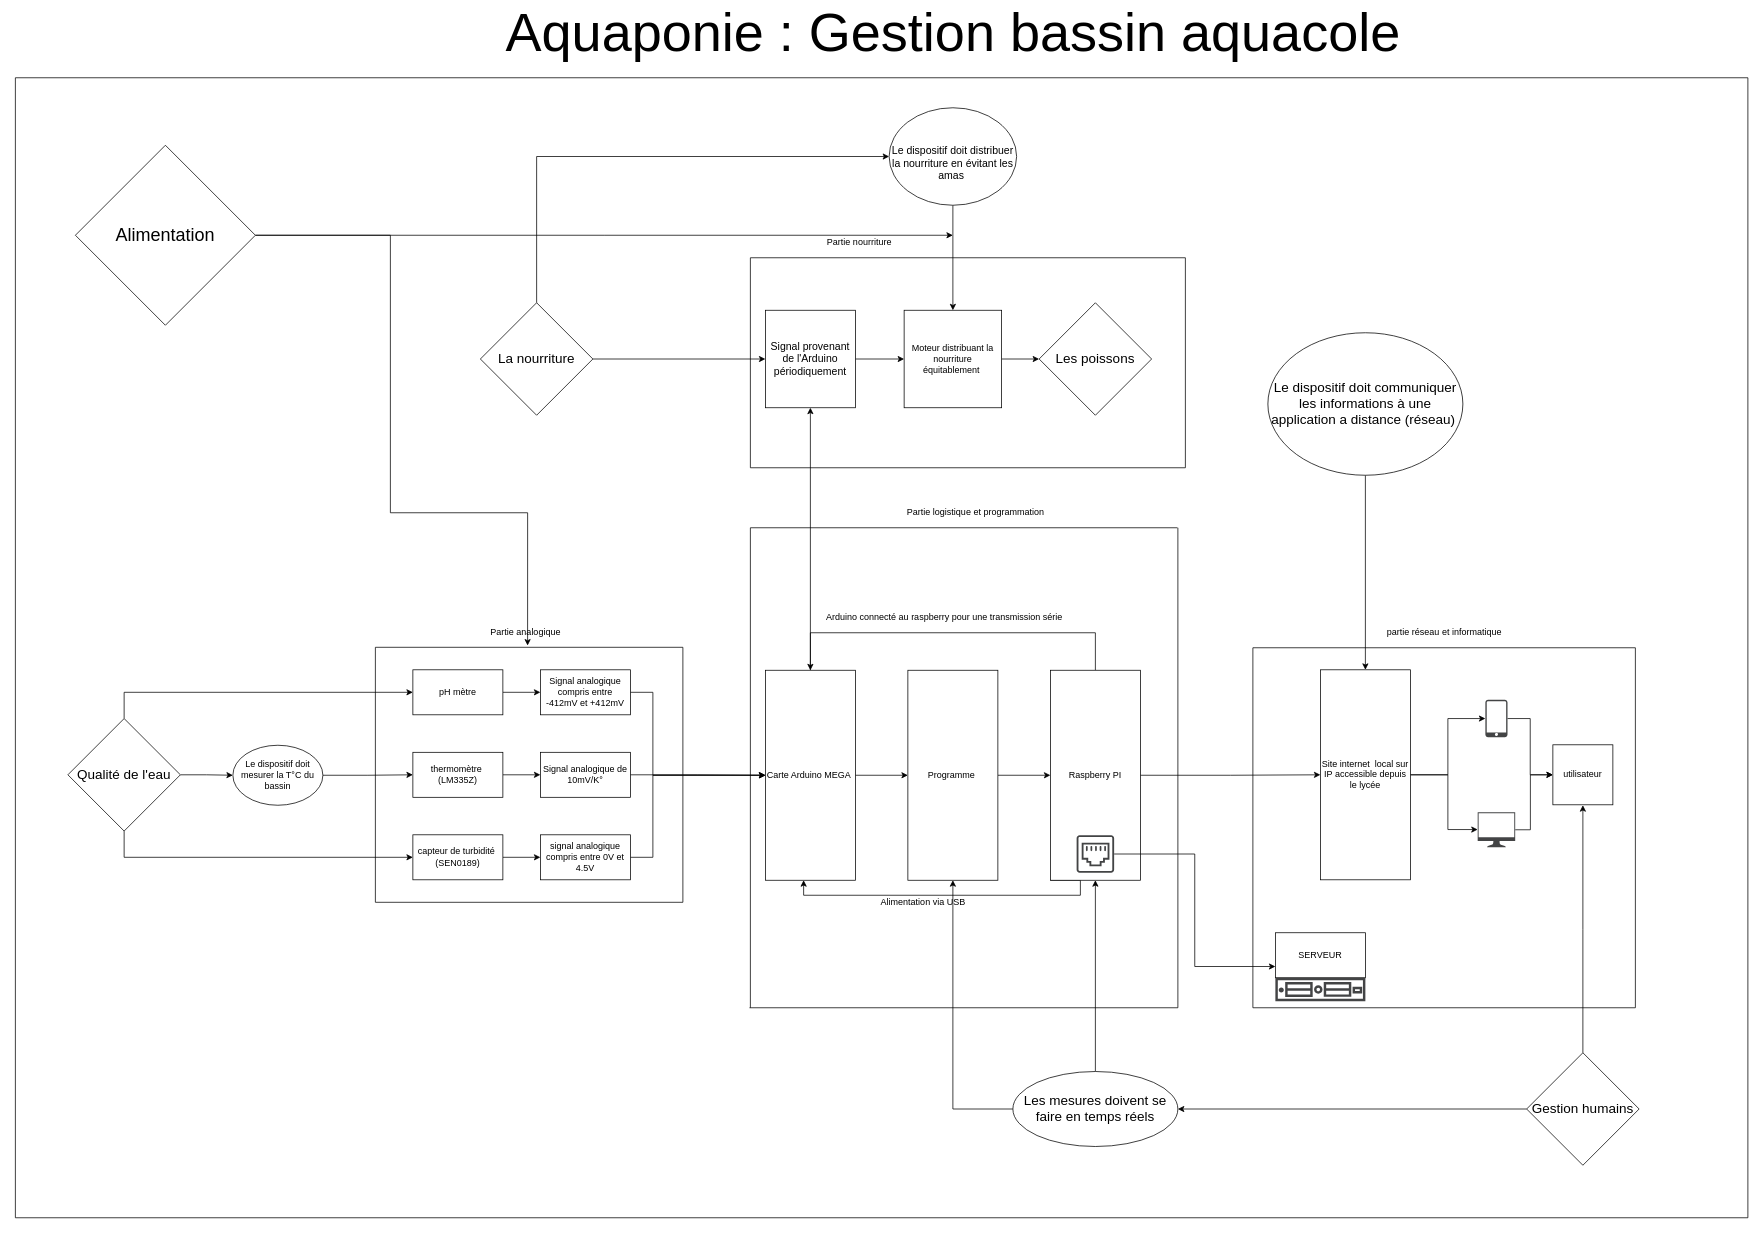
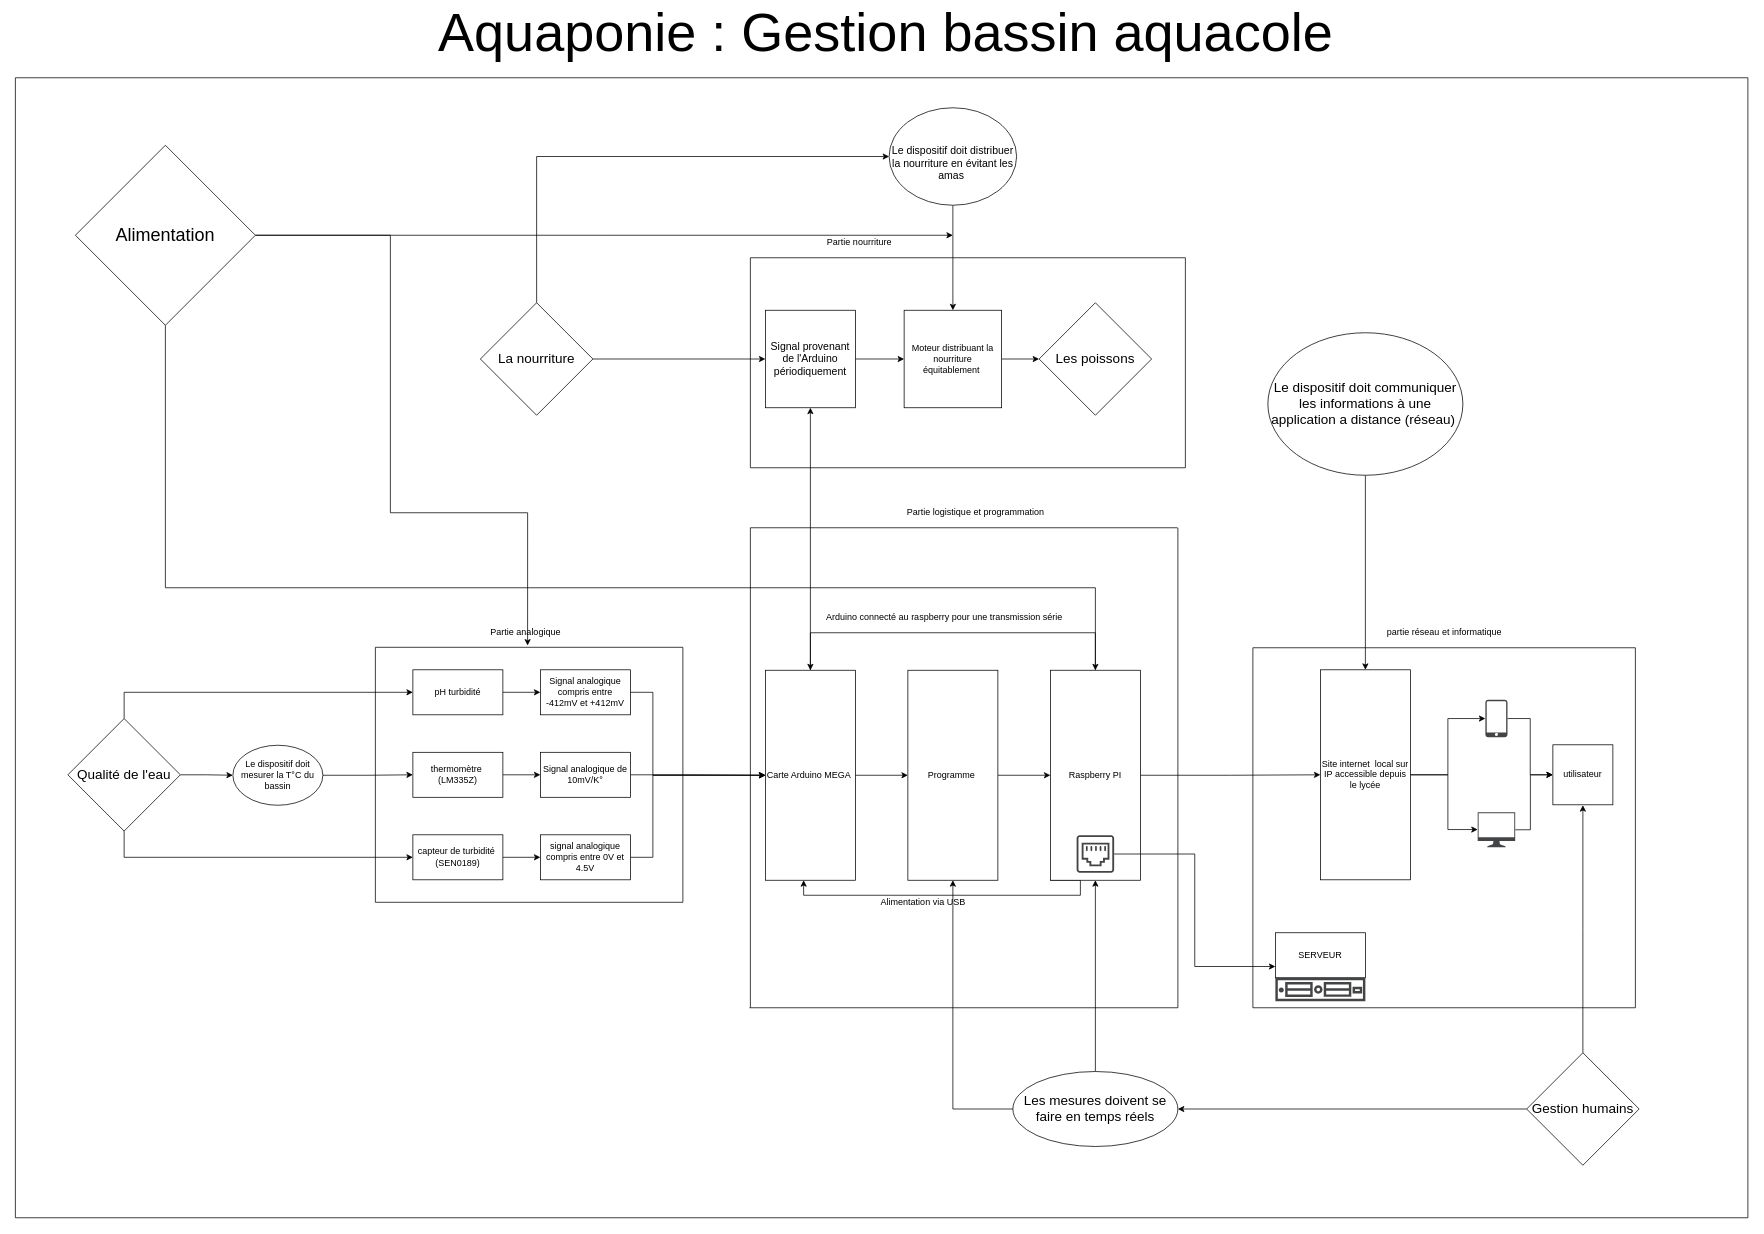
node "Aquaponie : Gestion bassin aquacole": moved (953, 33) -> (885, 33)
edge "Alimentation" -> "Raspberry PI": added
node "pH mètre": label "pH mètre" -> "pH turbidité"
